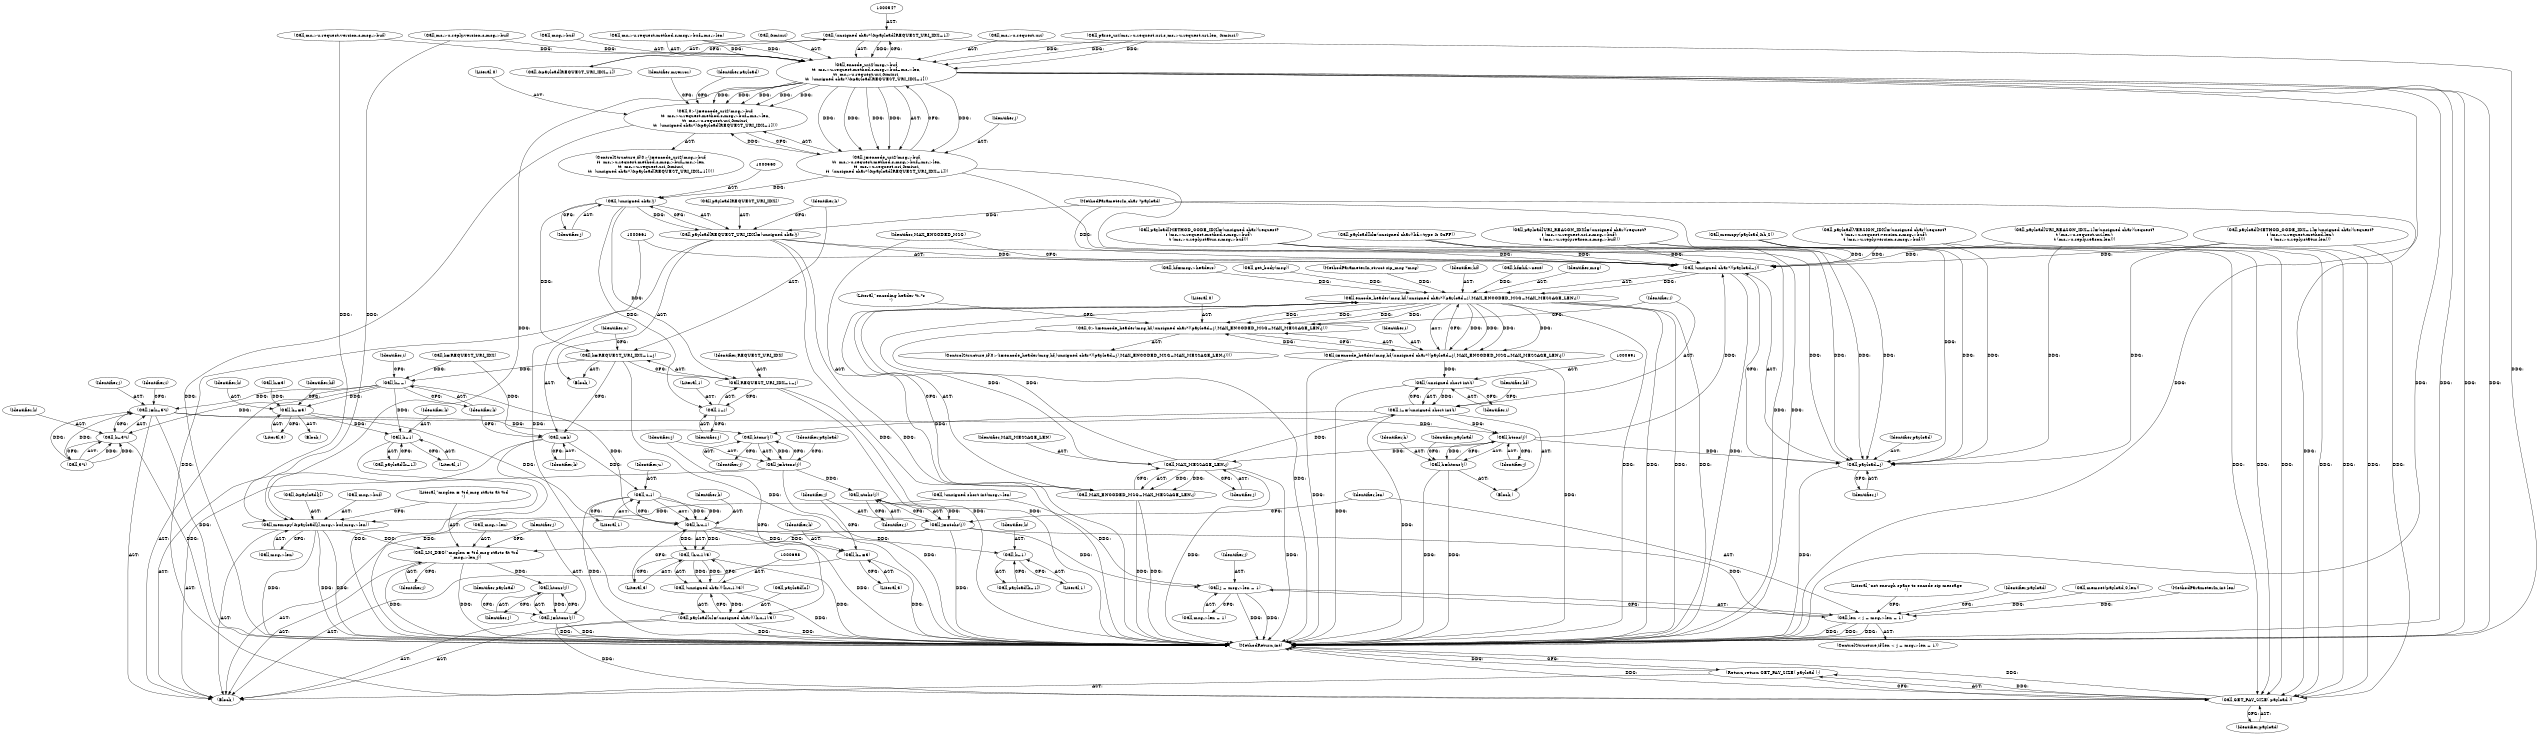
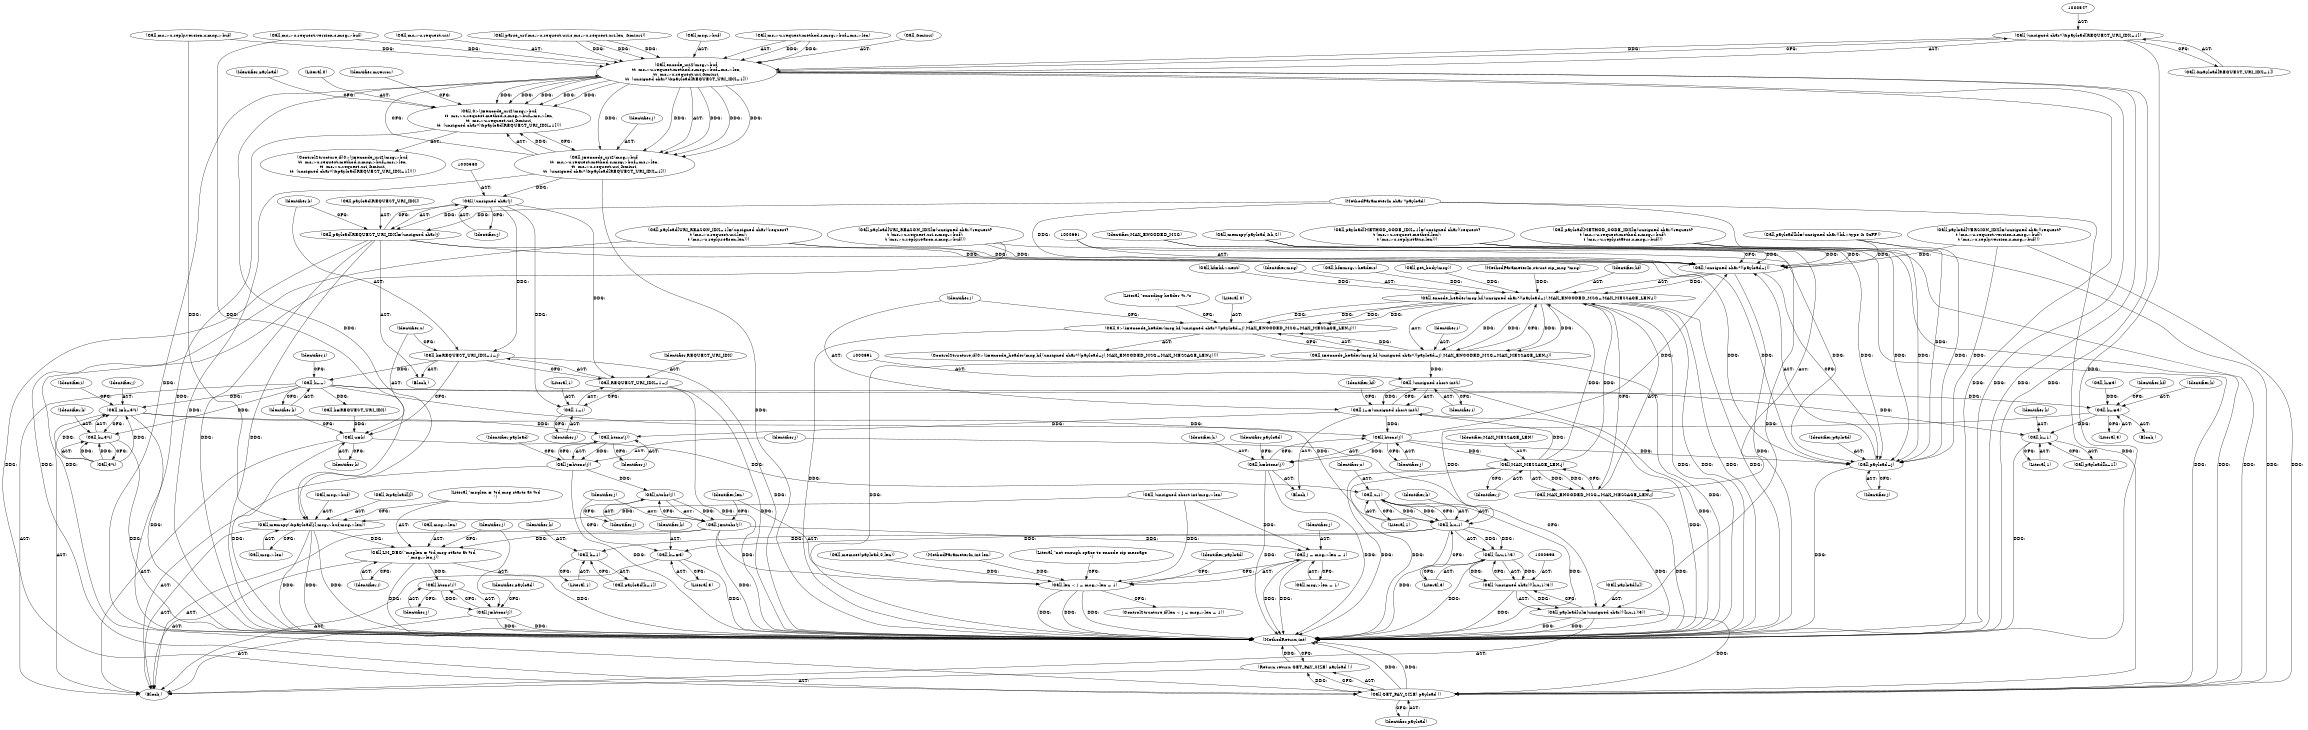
edge "(Call,k=REQUEST_URI_IDX)" -> "(Call,k++)": reversed
edge "(Call,(unsigned short int)msg->len)" -> "(Call,len < j + msg->len + 1)": added, label "DDG:"
edge "(Call,len < j + msg->len + 1)" -> "(ControlStructure,if(len < j + msg->len + 1))": label "AST: " -> "CFG: "
